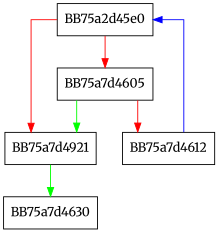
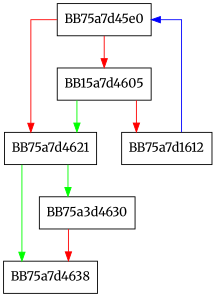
node "BB75a2d45e0": label "BB75a2d45e0" -> "BB75a7d45e0"
node "BB75a7d4605": label "BB75a7d4605" -> "BB15a7d4605"
node "BB75a7d4921": label "BB75a7d4921" -> "BB75a7d4621"
node "BB75a7d4612": label "BB75a7d4612" -> "BB75a7d1612"
node "BB75a7d4630": label "BB75a7d4630" -> "BB75a3d4630"
node "BB75a7d4638": added
